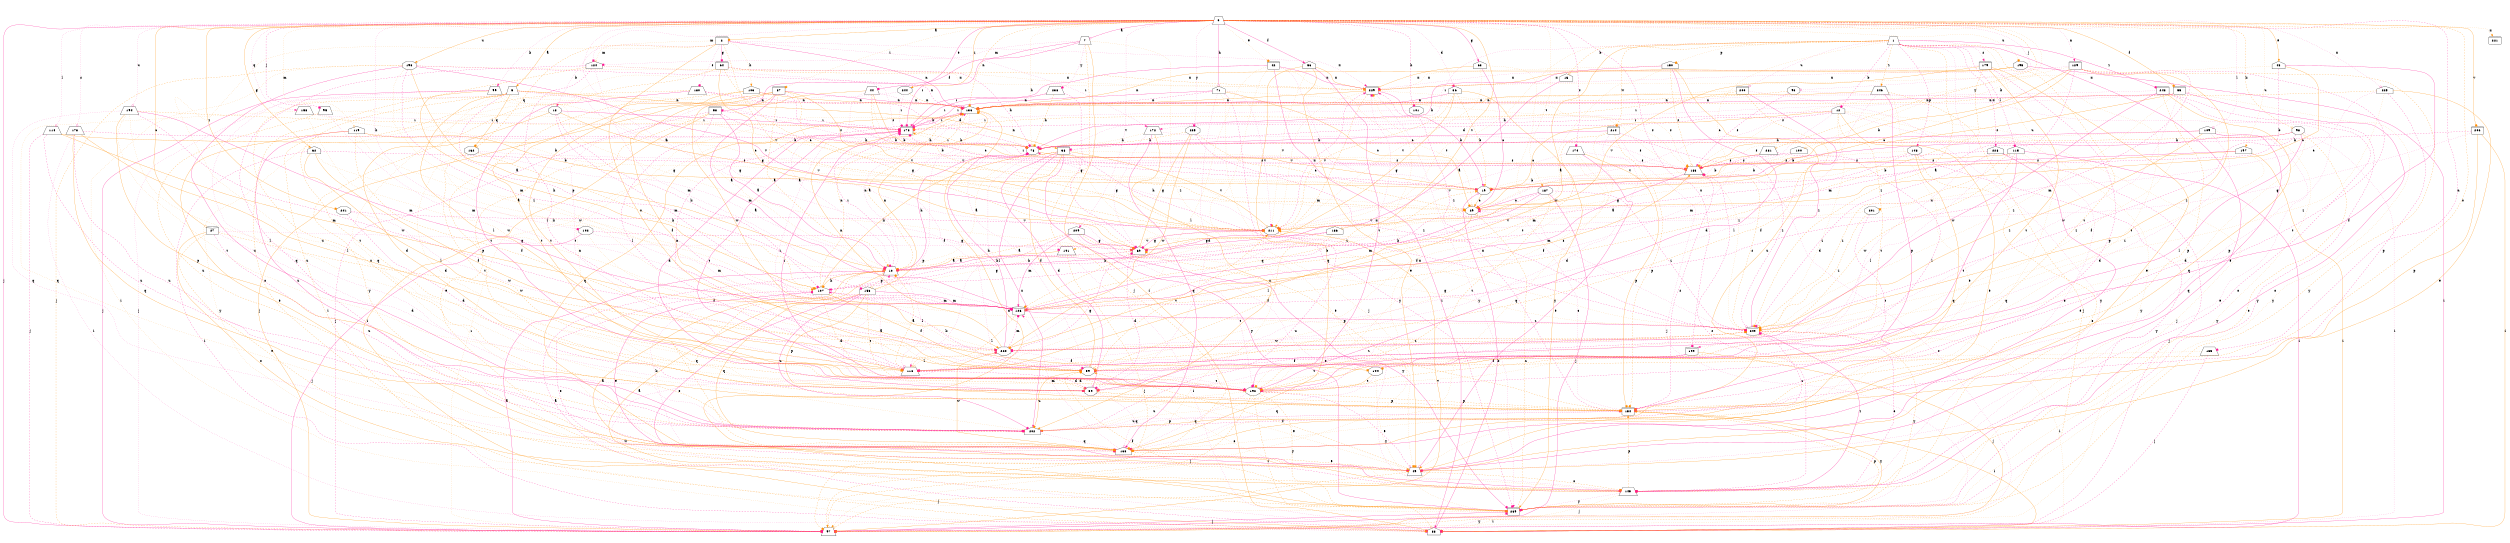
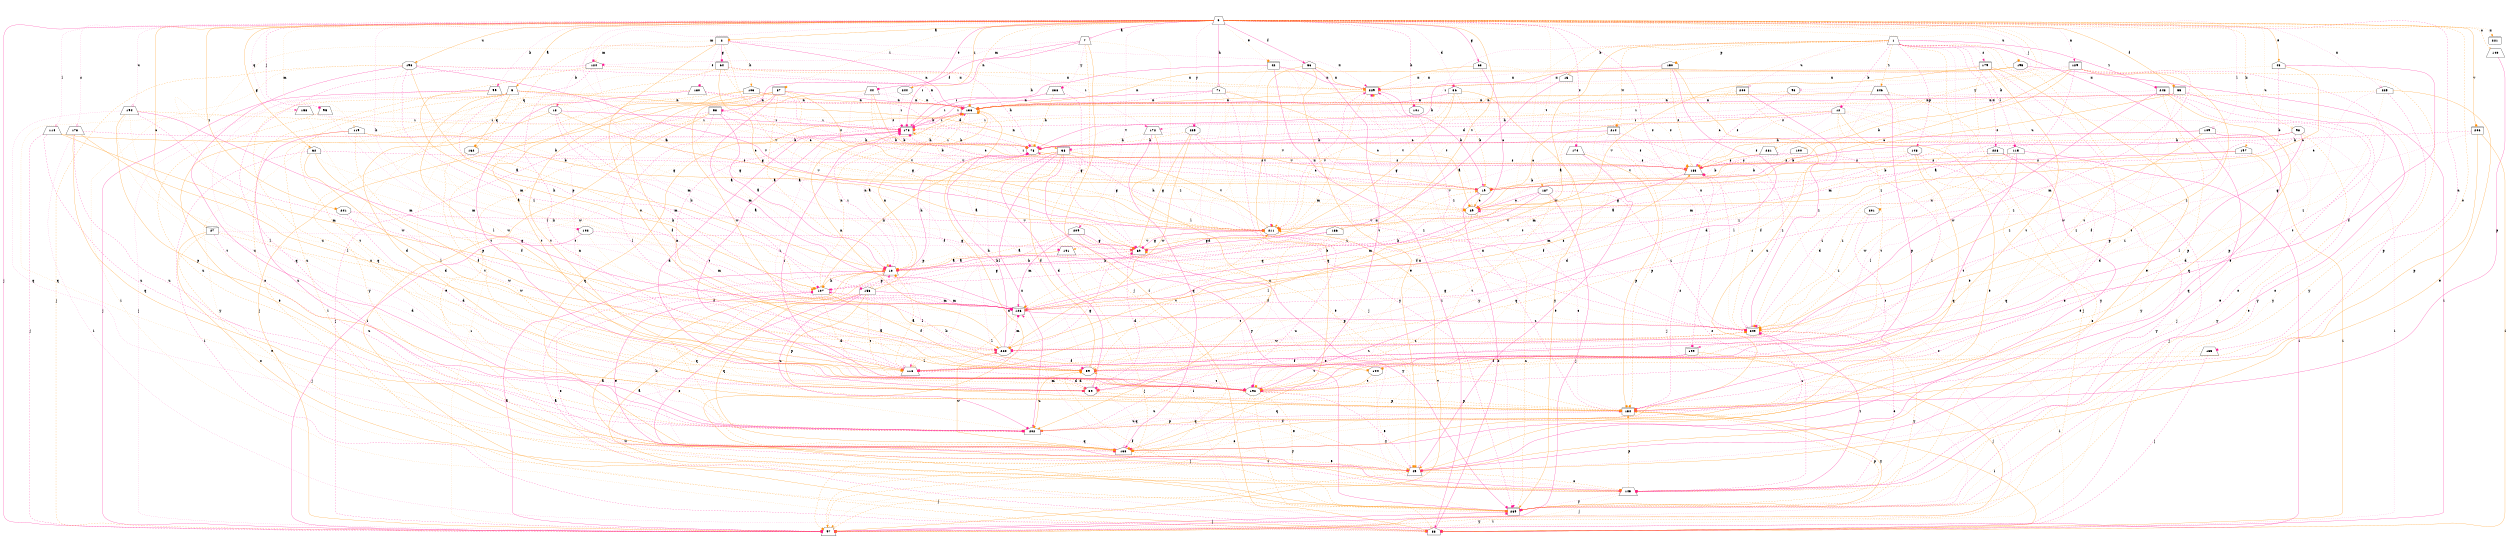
node "140": added
